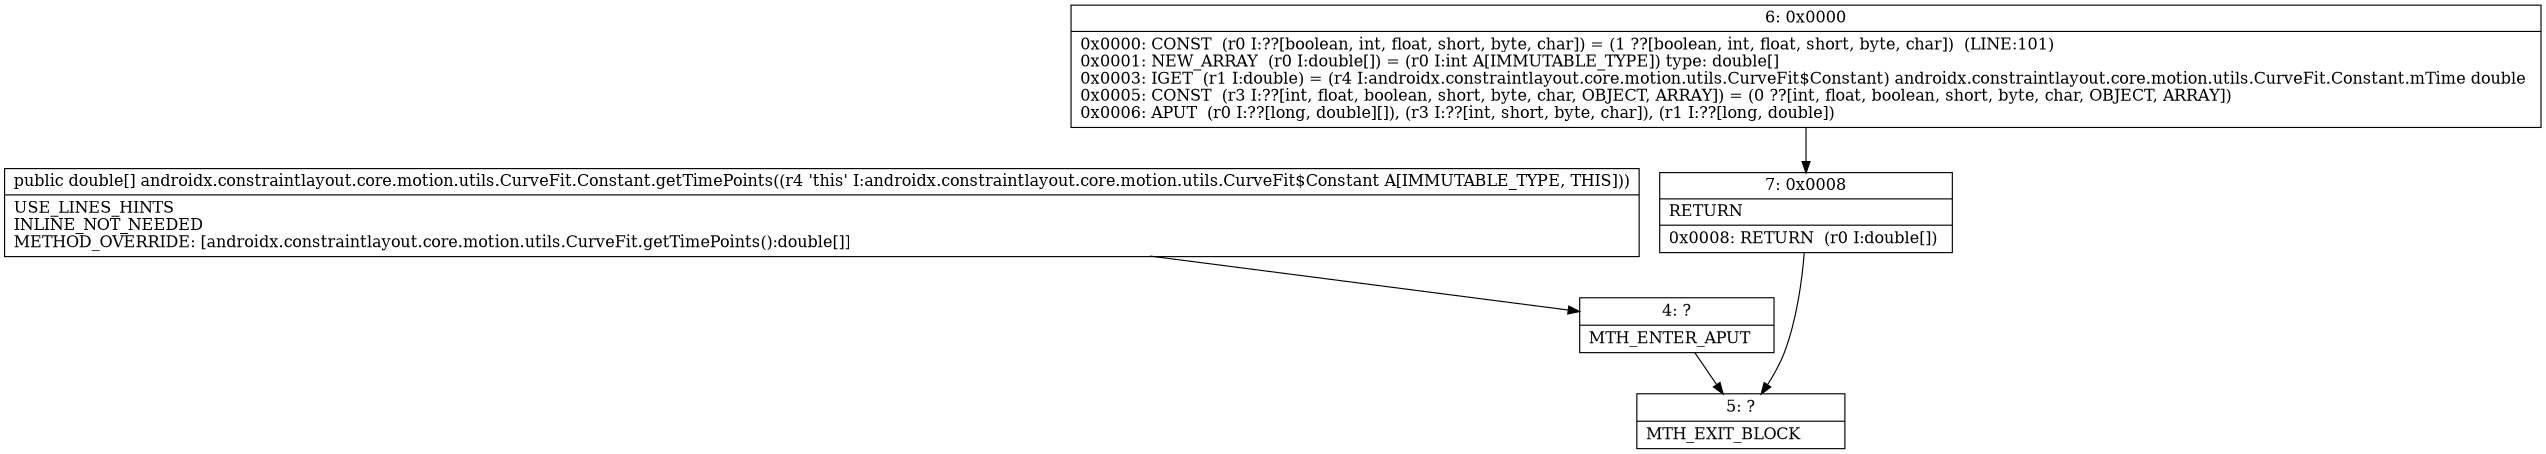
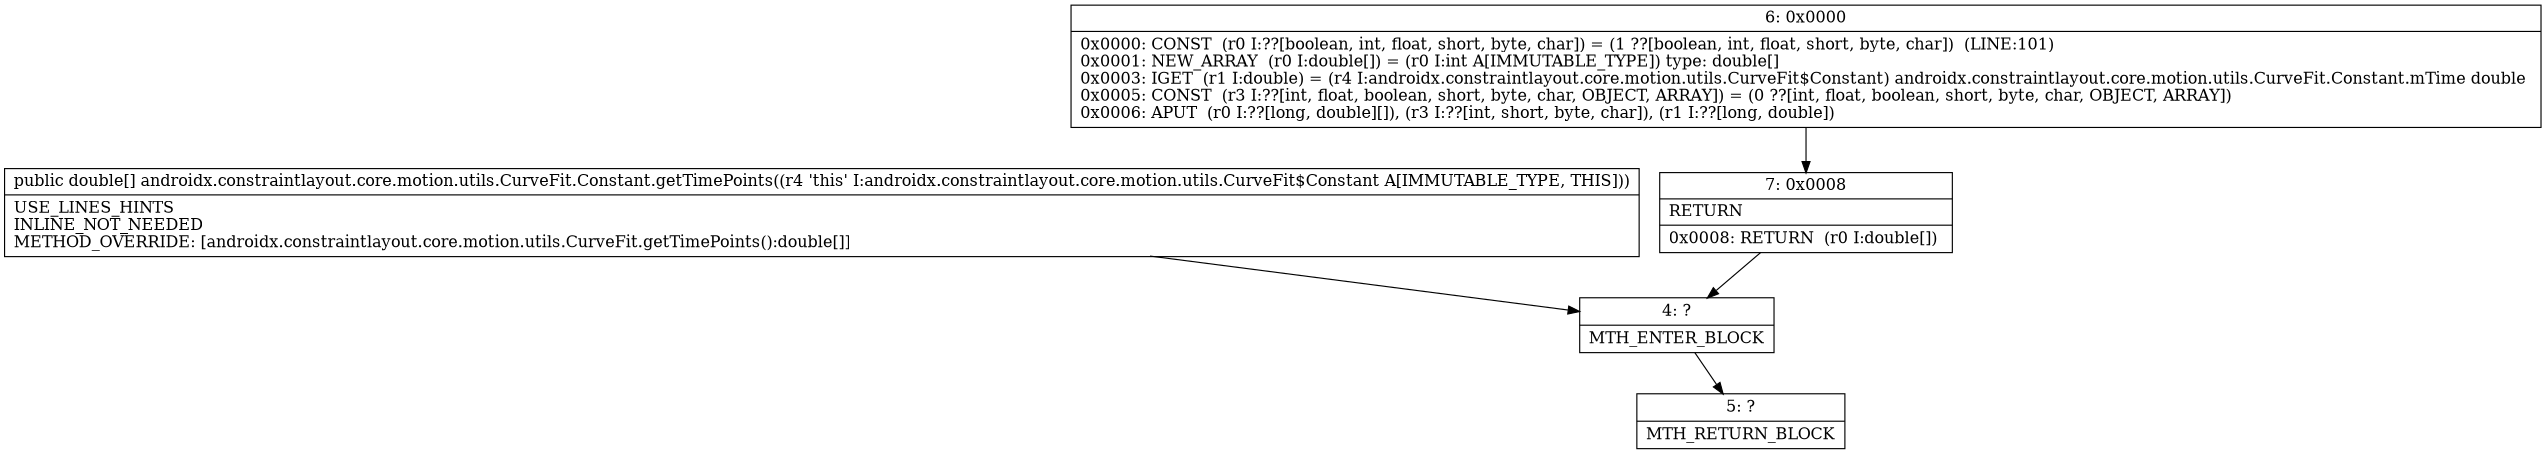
edge "7: 0x0008" -> "5: ?": now "7: 0x0008" -> "4: ?"
node "4: ?": text "MTH_ENTER_APUT" -> "MTH_ENTER_BLOCK"
node "5: ?": text "MTH_EXIT_BLOCK" -> "MTH_RETURN_BLOCK"
